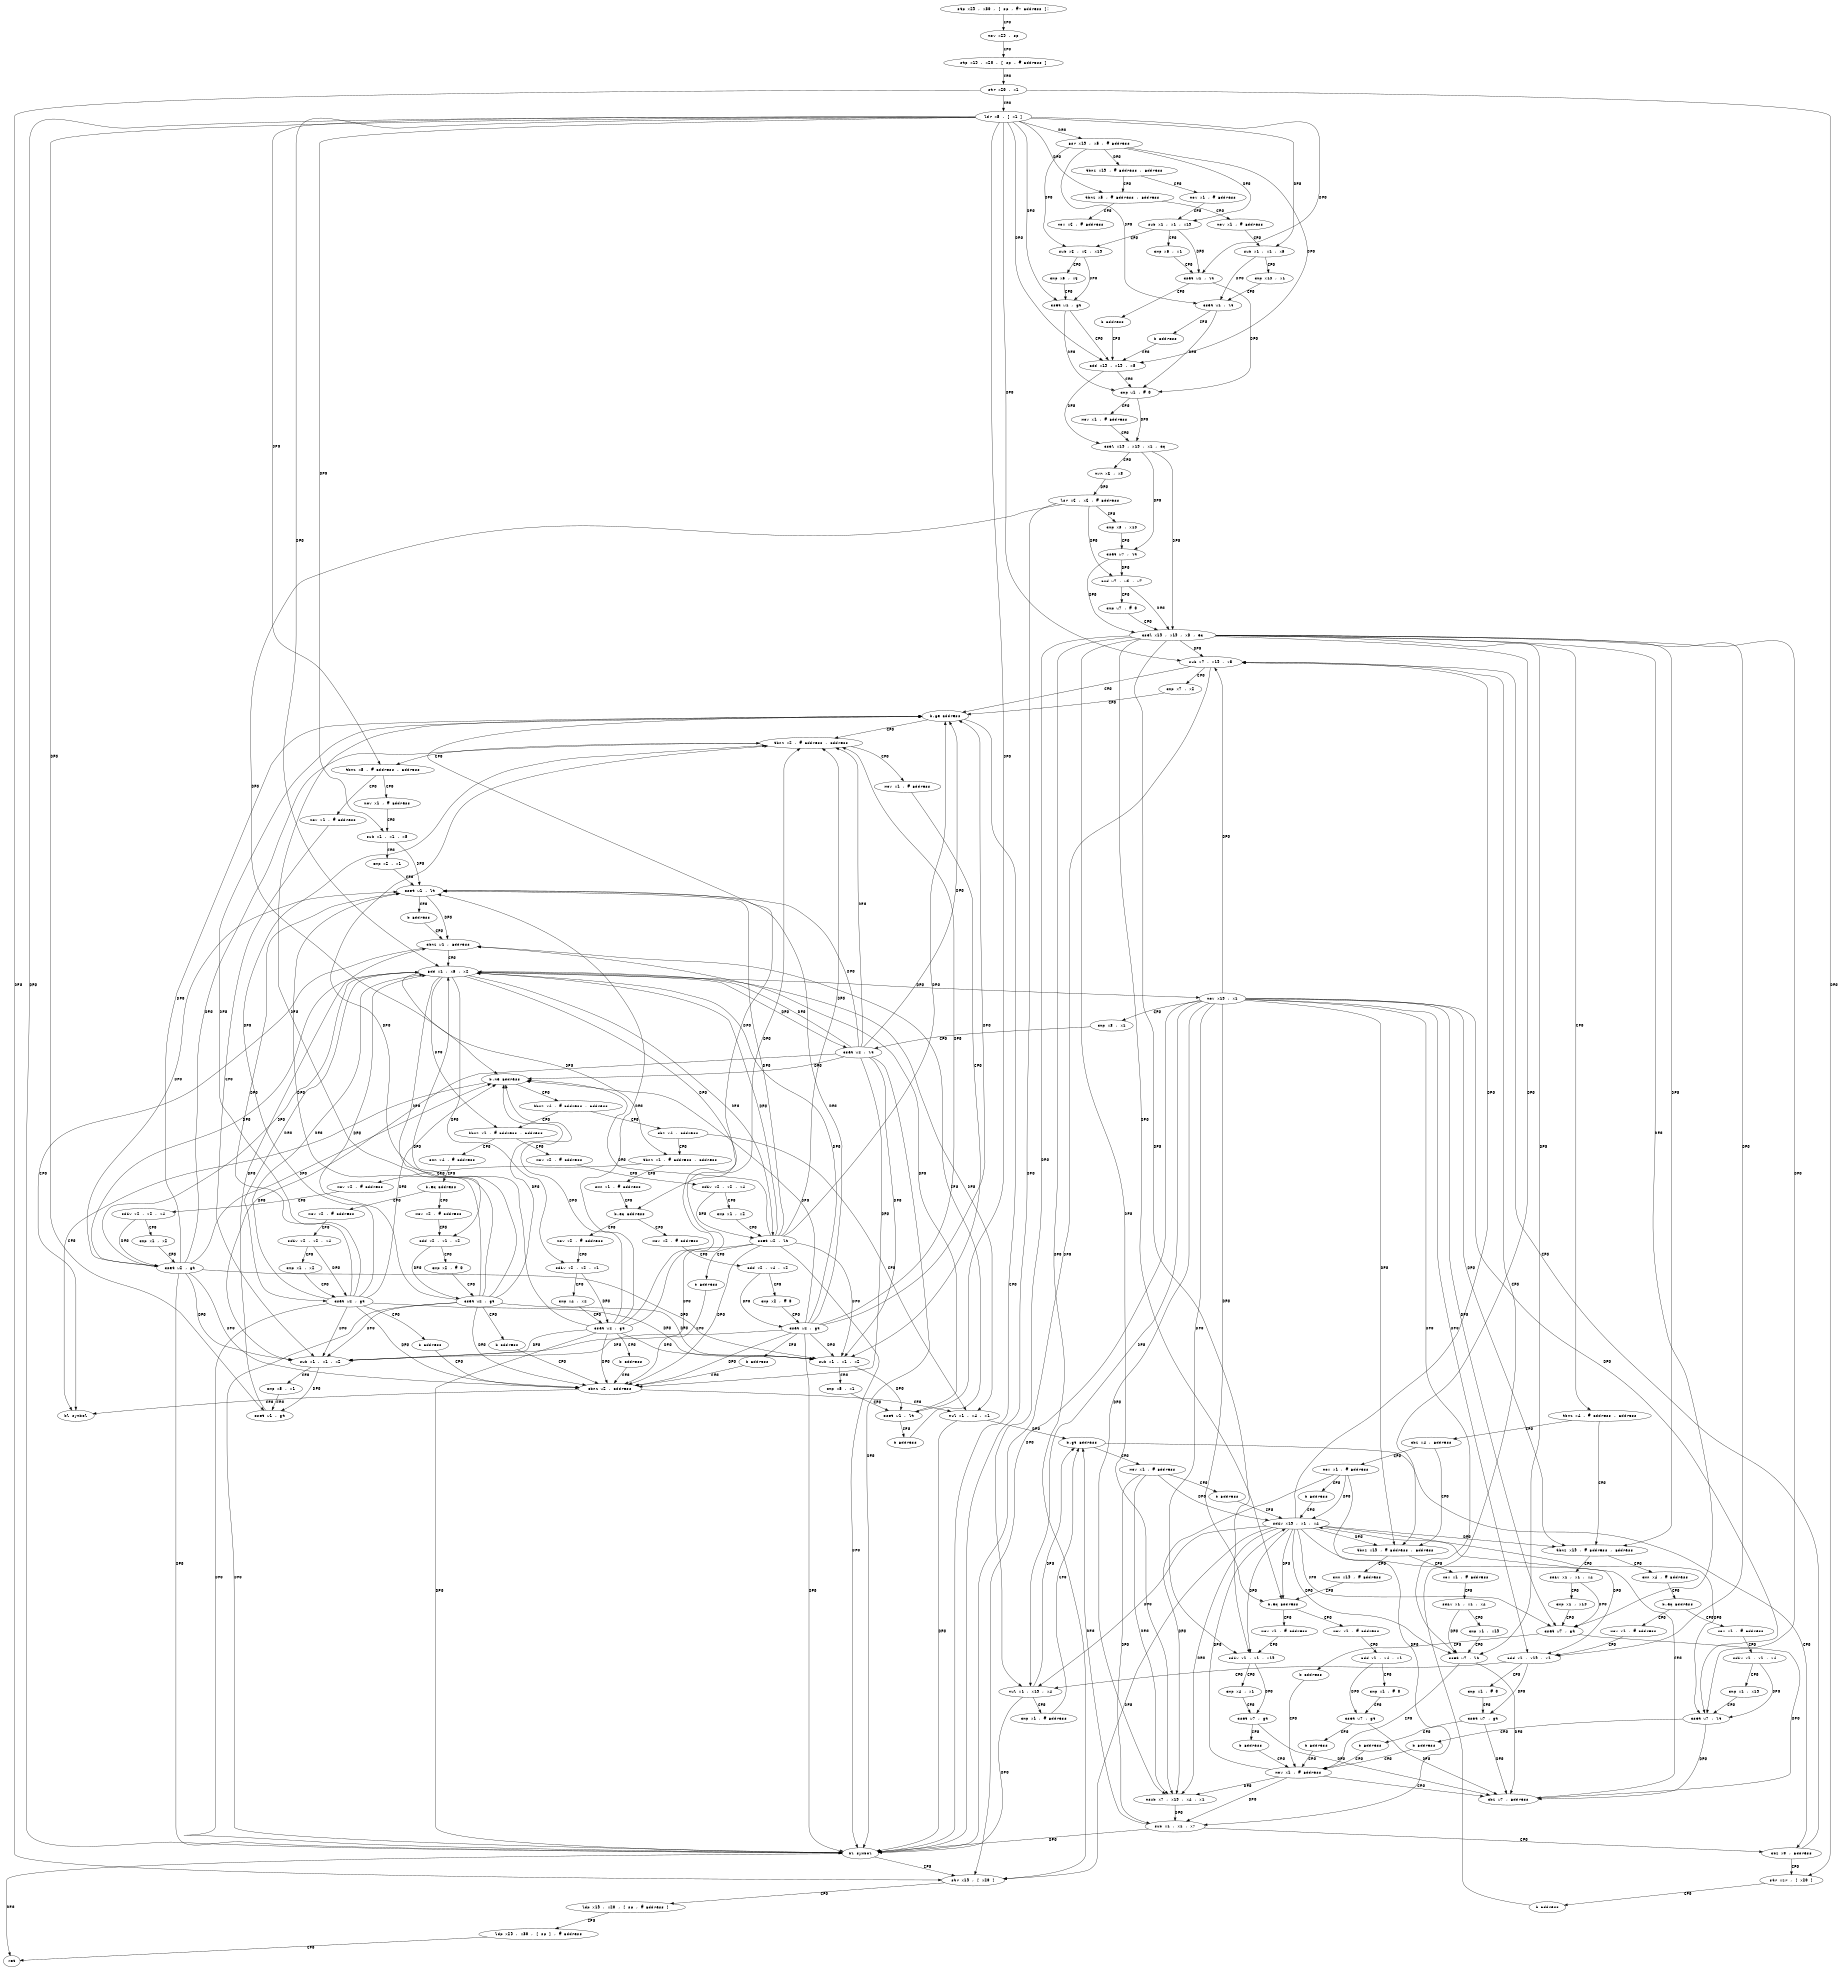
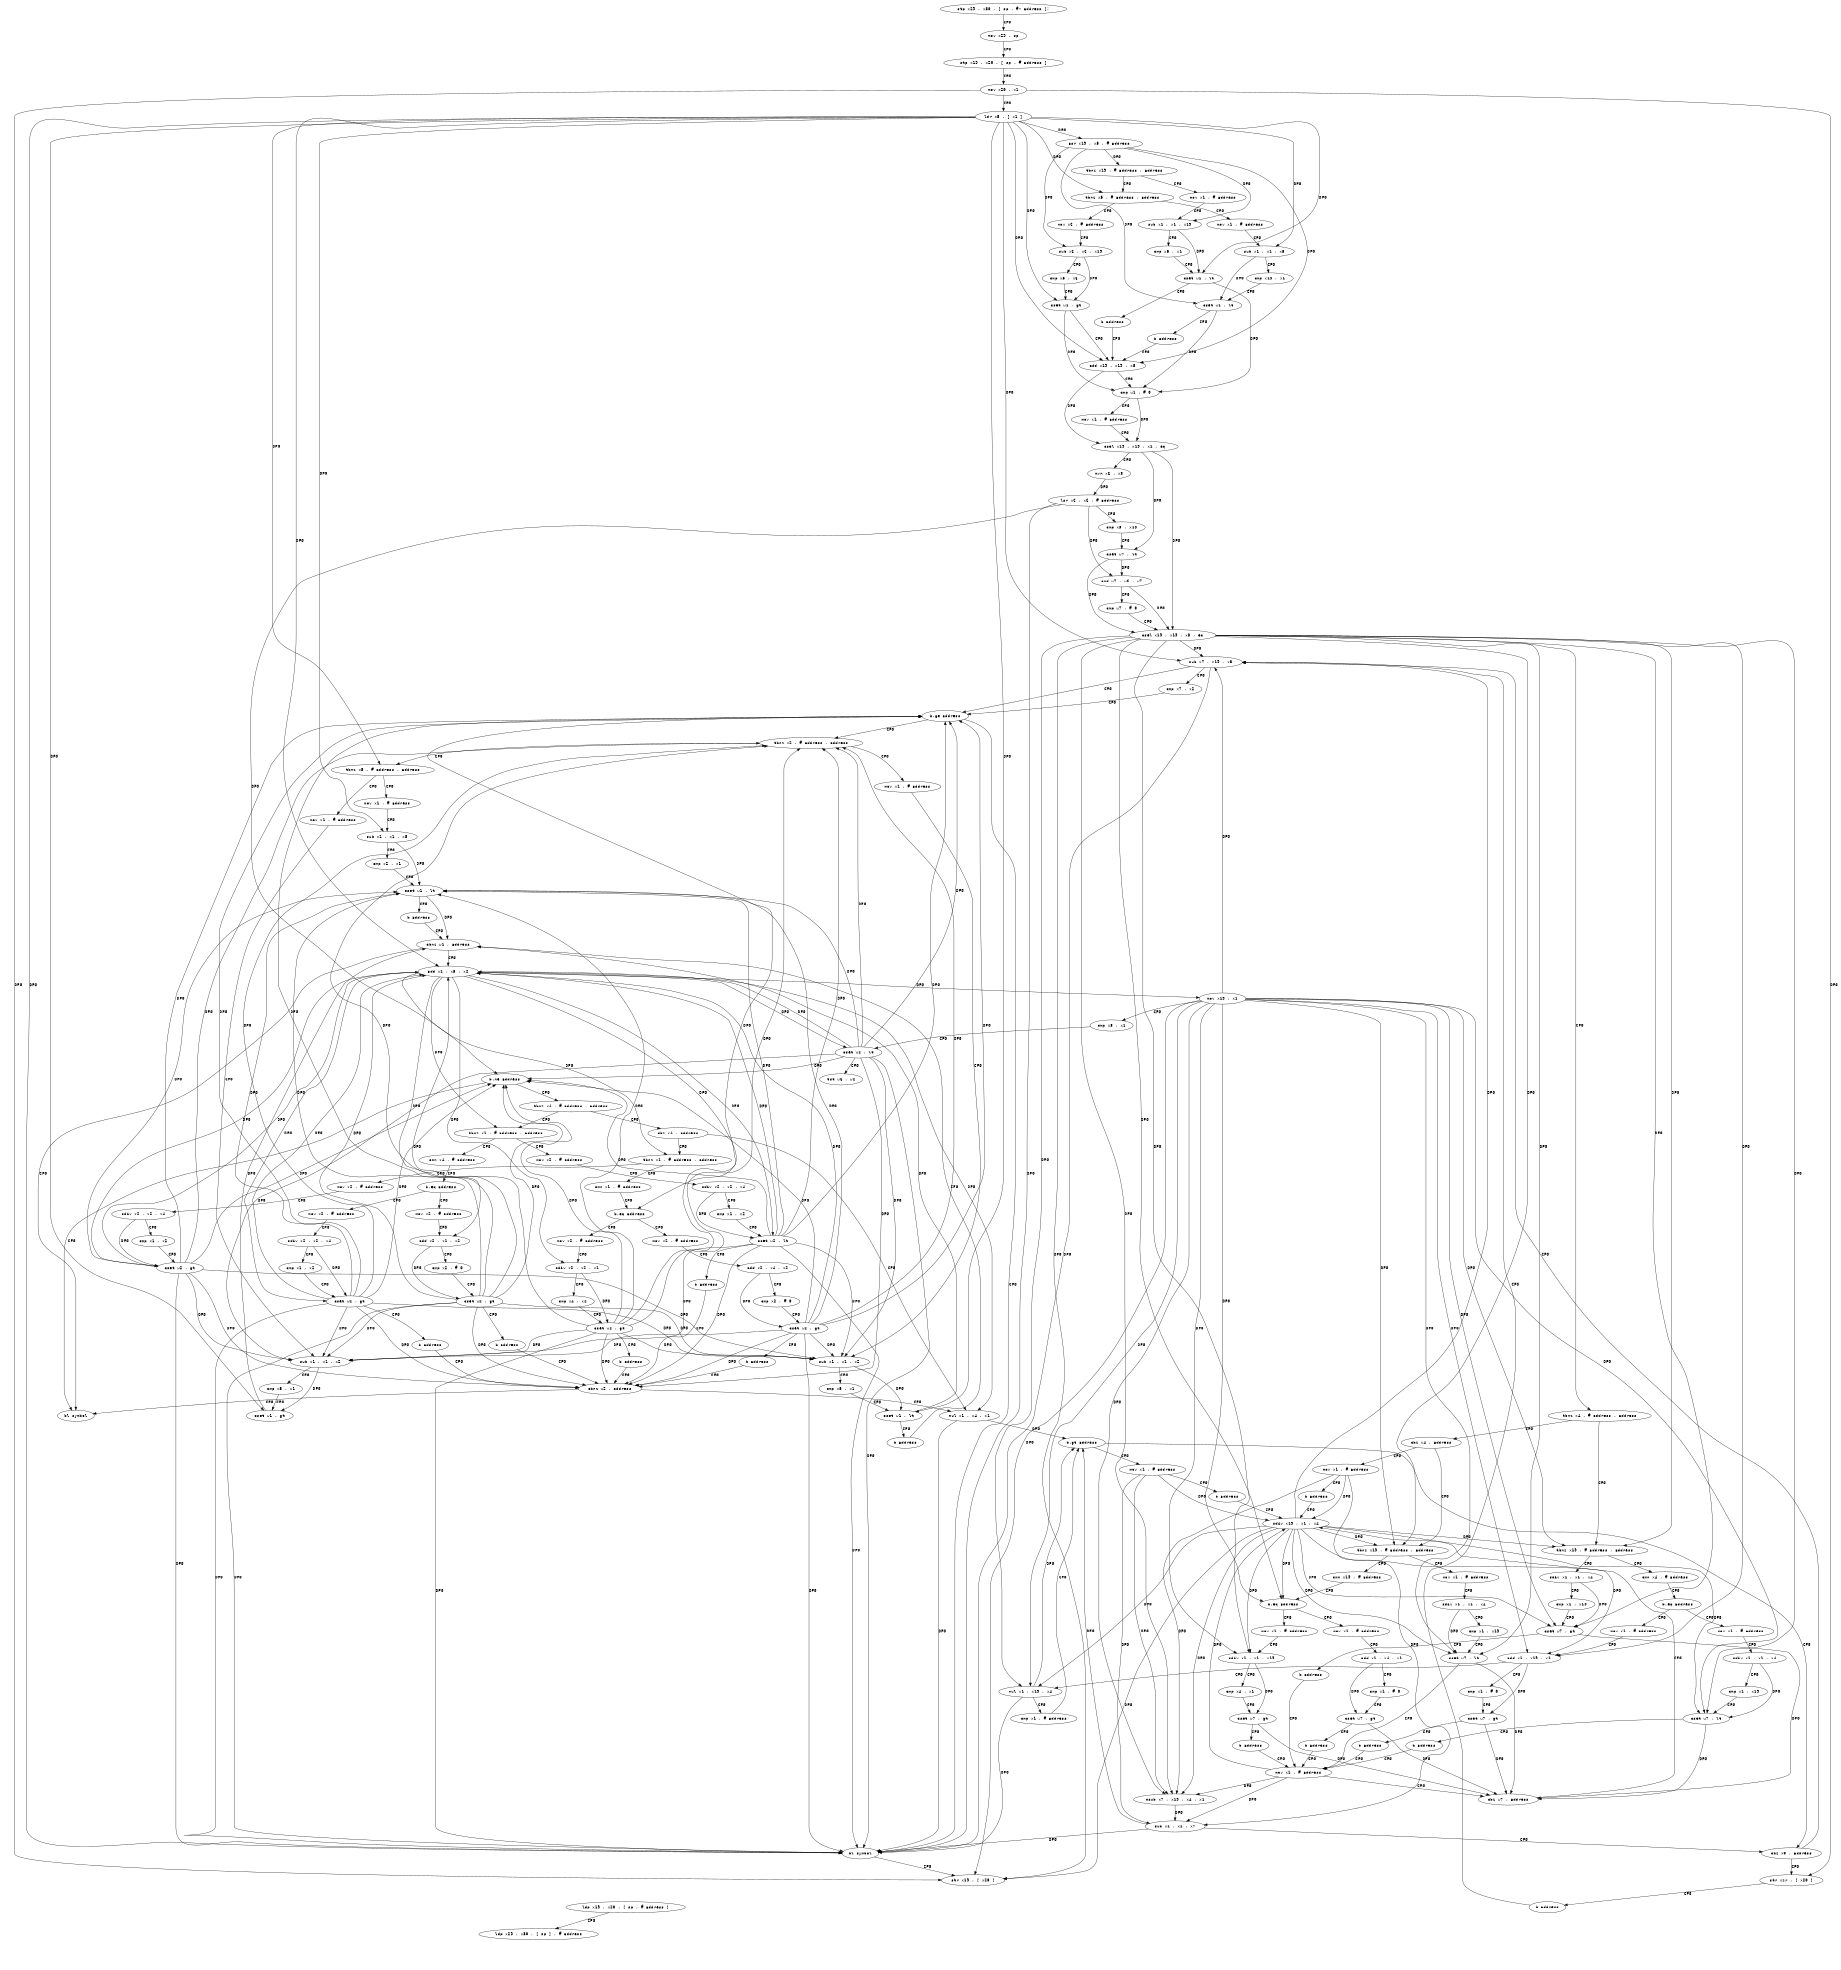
node "str x20 , x1": label "str x20 , x1" -> "mov x20 , x1"
edge "sub x1 , x1 , x19" -> "sub x6 , x6 , x19": now "mov x6 , # address" -> "sub x6 , x6 , x19"
node "tst w6 , w2": added
edge "str x19 , [ x20 ]" -> "ldp x19 , x20 , [ sp , # address ]": removed, label "CFG"
node "ret": removed
